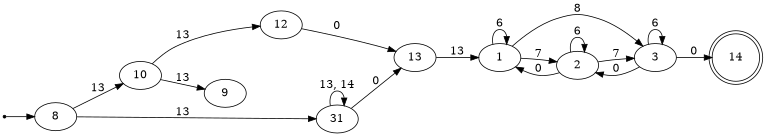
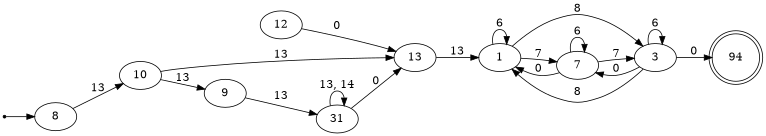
edge "10" -> "12": now "10" -> "13"
node "14": label "14" -> "94"
node "2": label "2" -> "7"
edge "3" -> "1": added, label "8"
edge "8" -> "31": now "9" -> "31"
